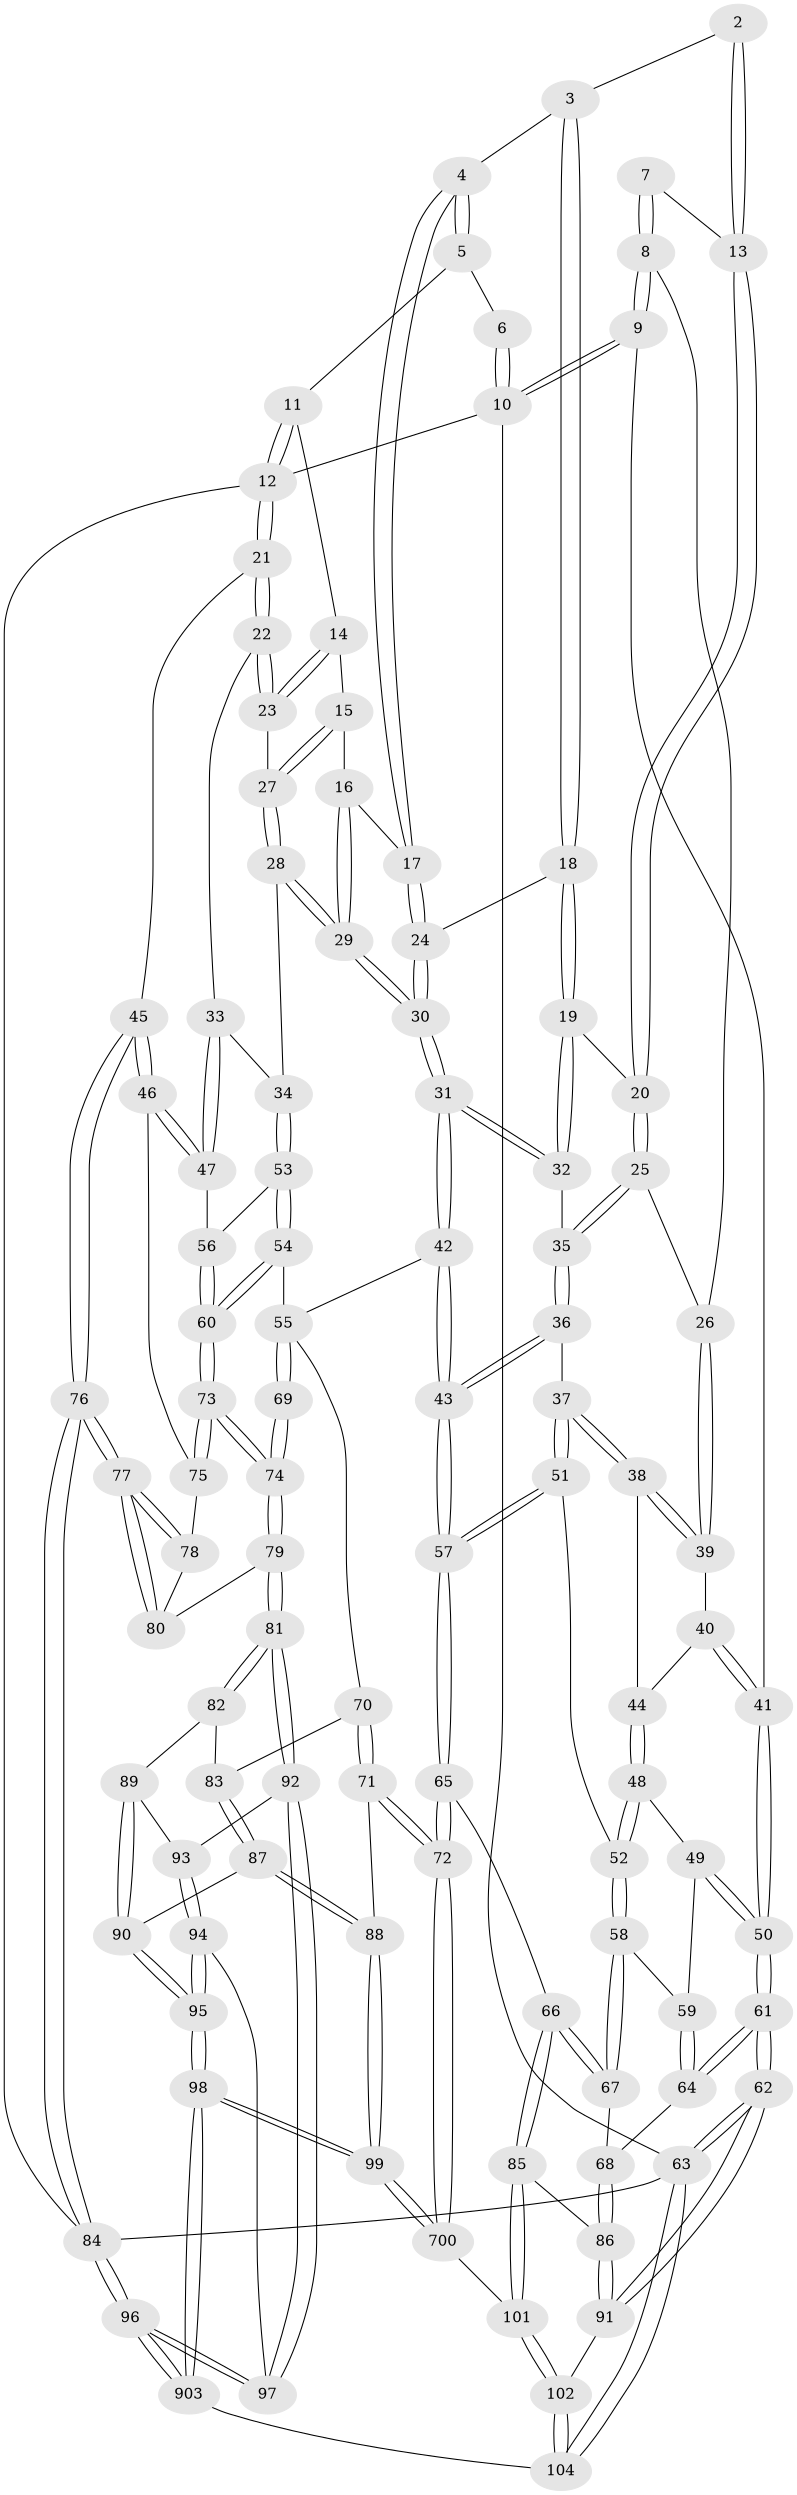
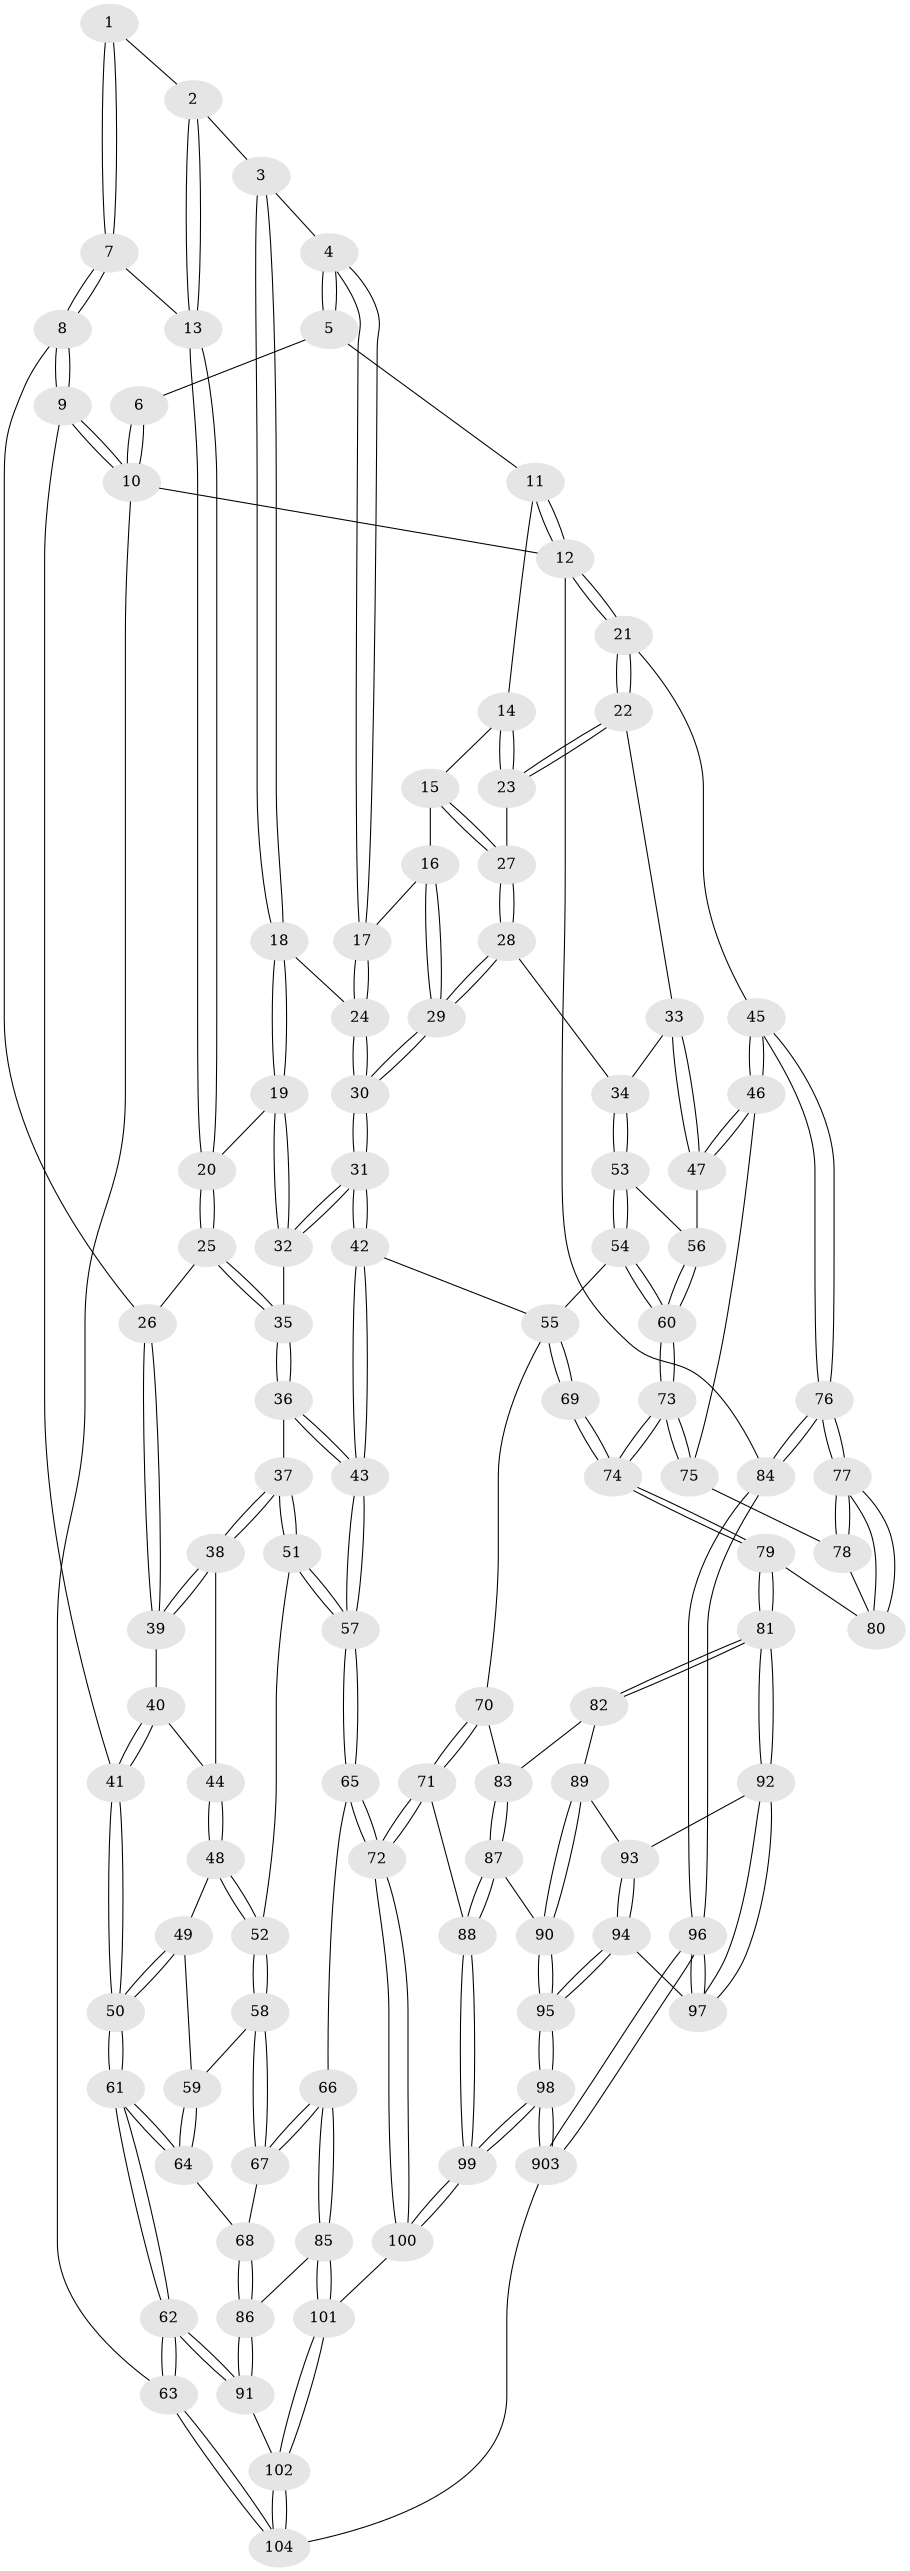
node "1": added
edge "63" -- "84": removed
node "700": label "700" -> "100"
